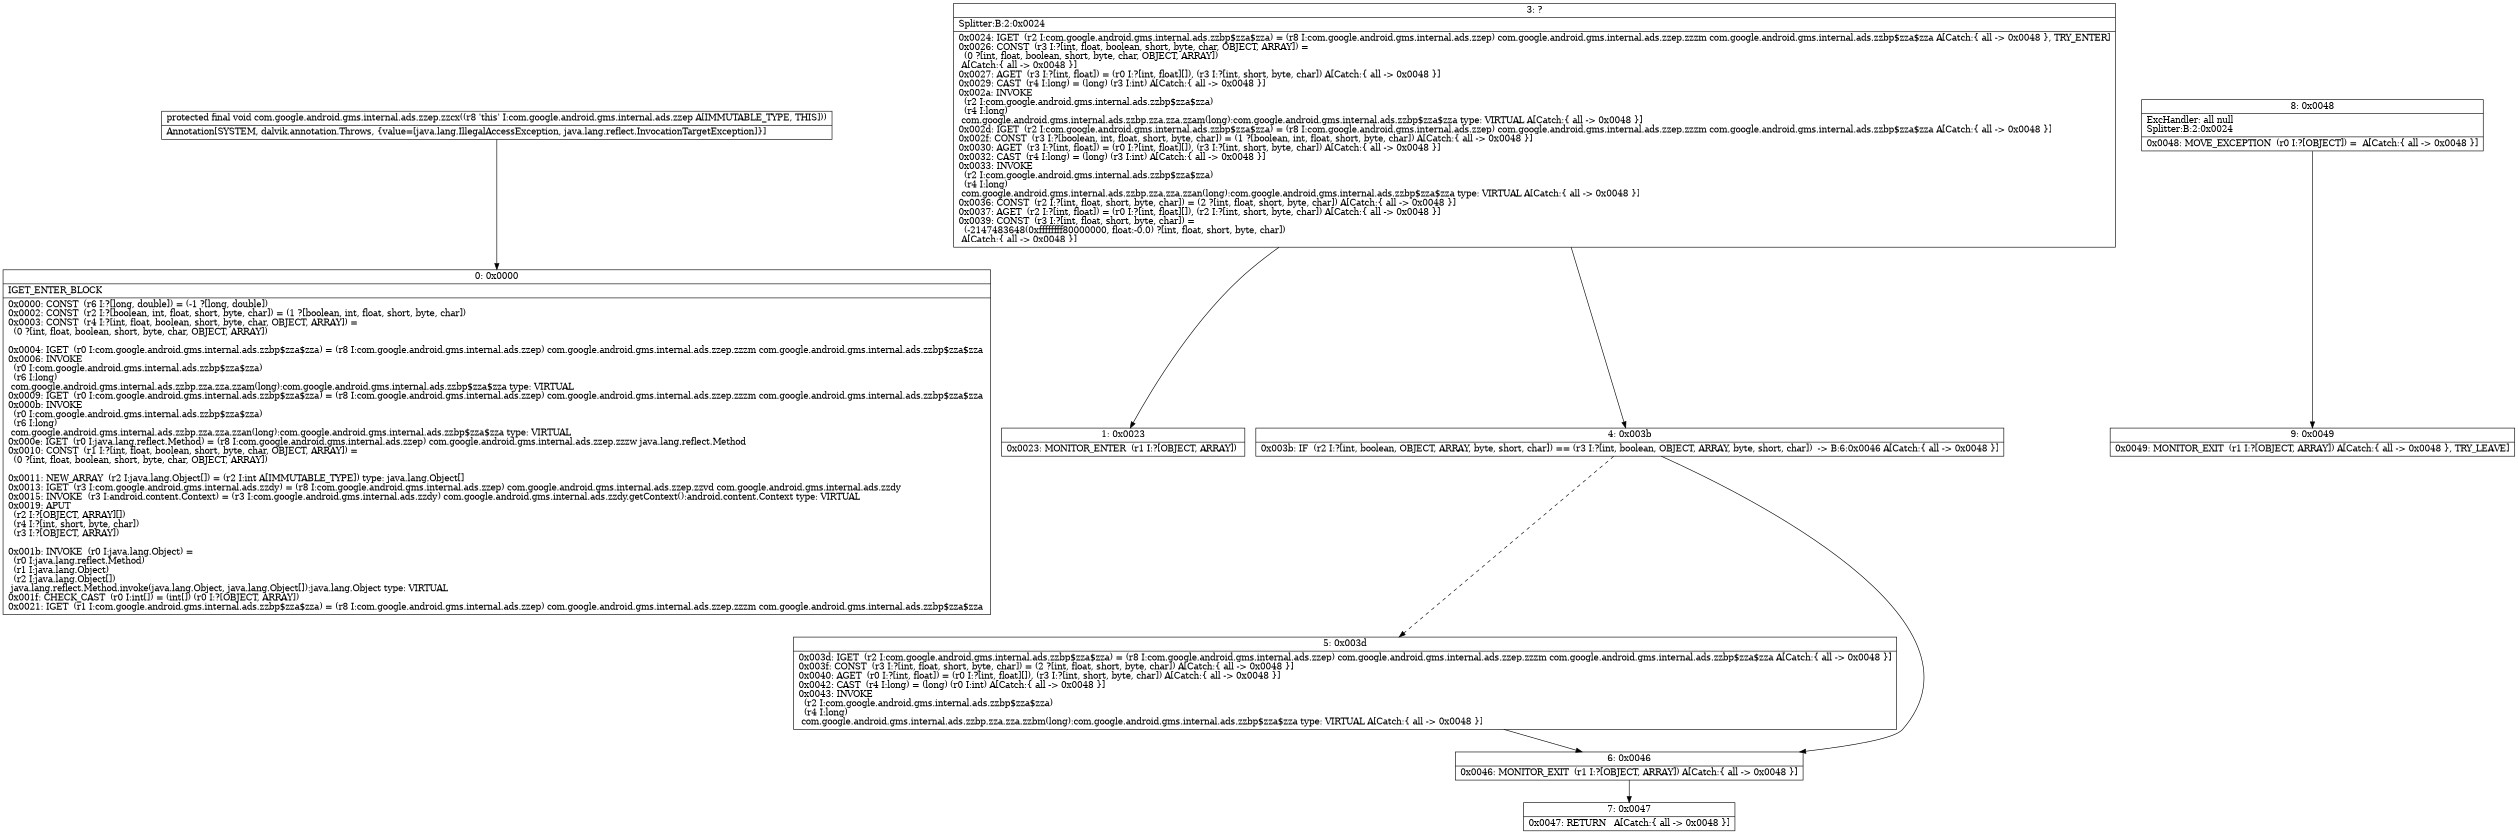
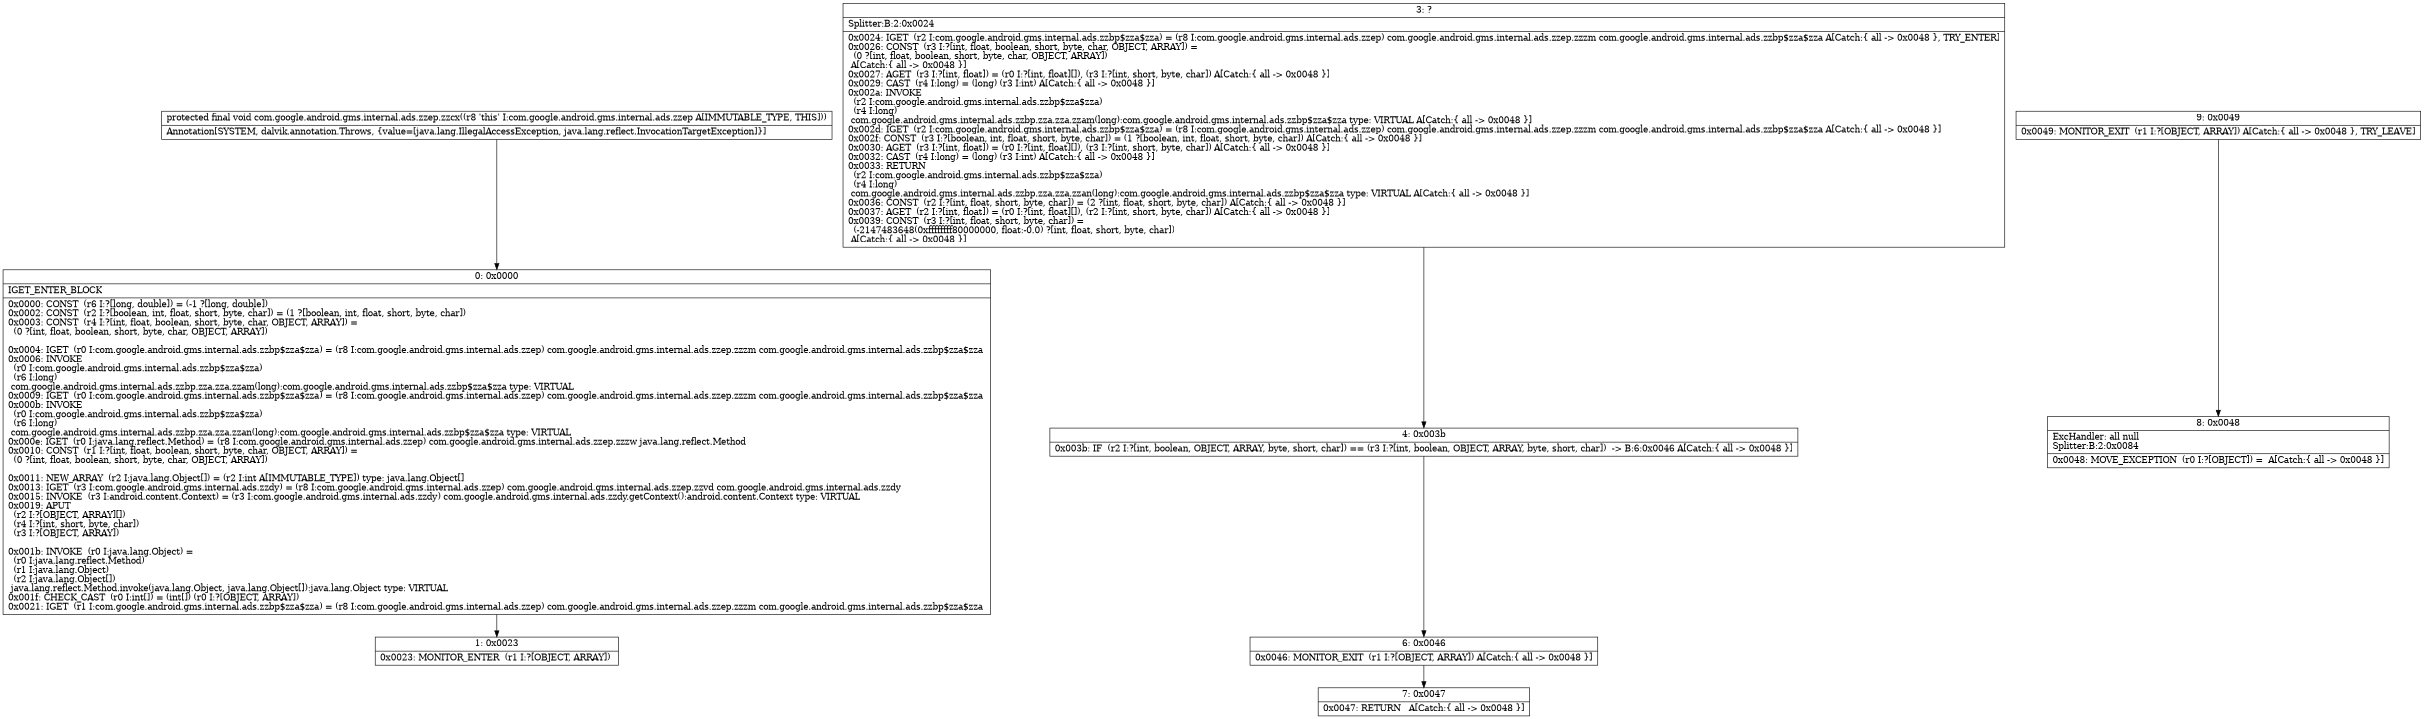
node "8: 0x0048": text "Splitter:B:2:0x0024" -> "Splitter:B:2:0x0084"
node "3: ?": text "0x0033: INVOKE" -> "0x0033: RETURN"
edge "8: 0x0048" -> "9: 0x0049": reversed
edge "3: ?" -> "1: 0x0023": now "0: 0x0000" -> "1: 0x0023"
node "5: 0x003d": removed
